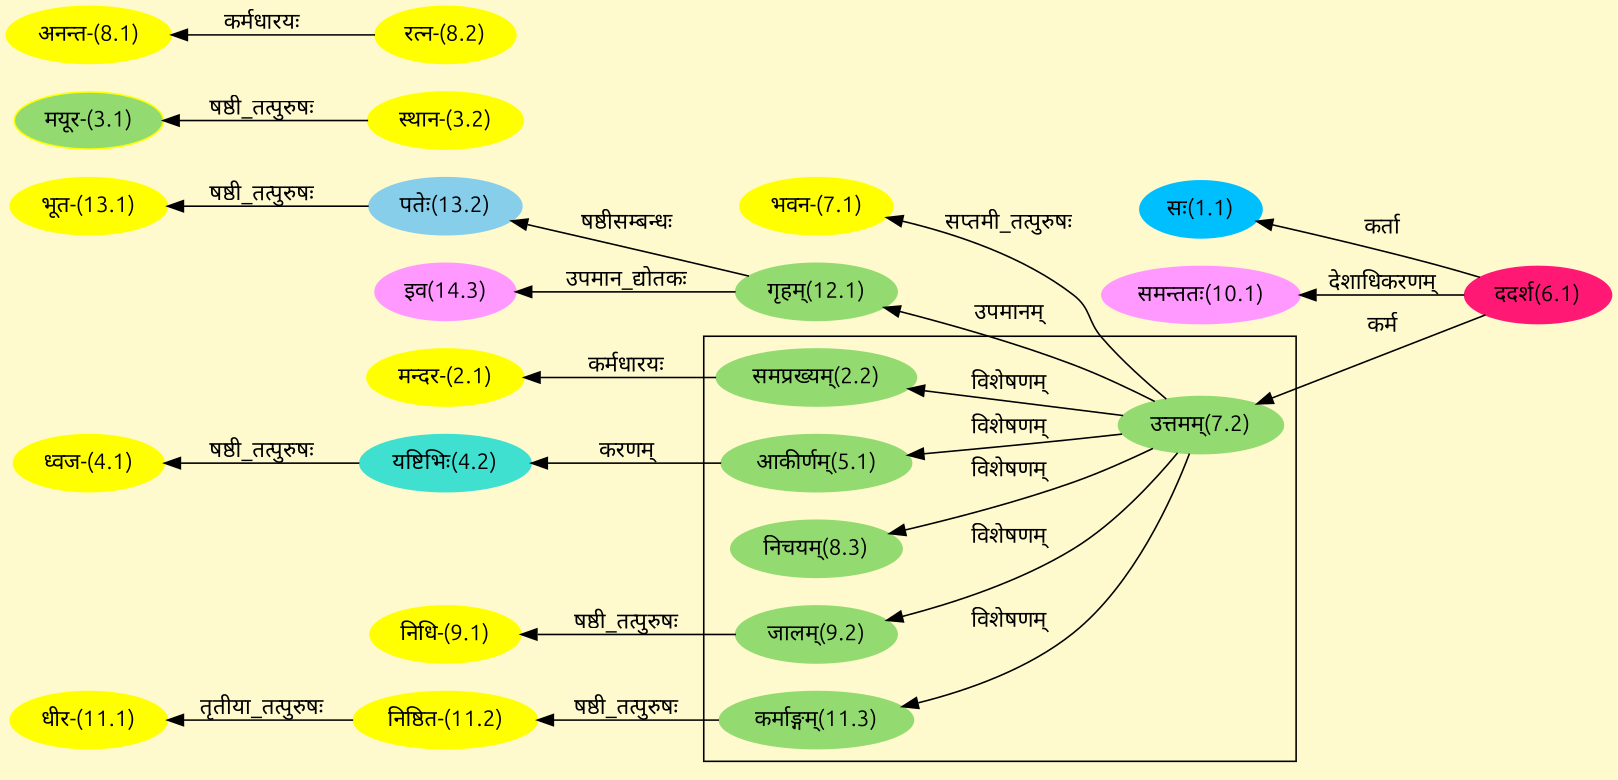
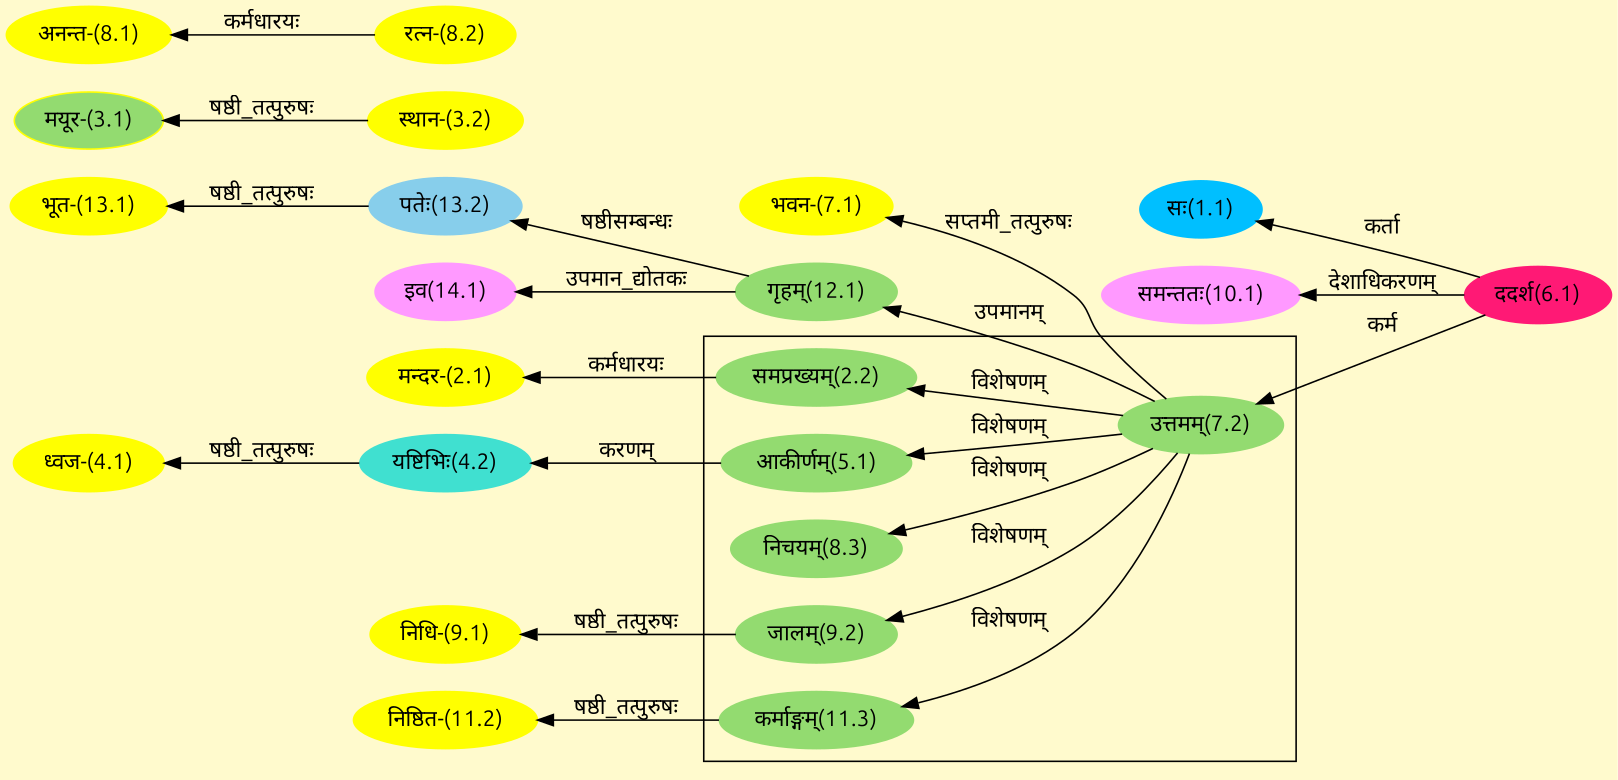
node "इव(14.3)": label "इव(14.3)" -> "इव(14.1)"
node "धीर-(11.1)": removed
